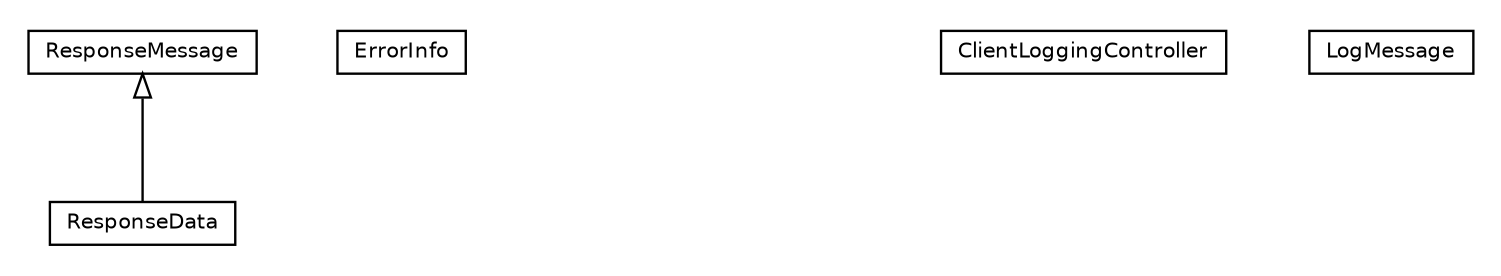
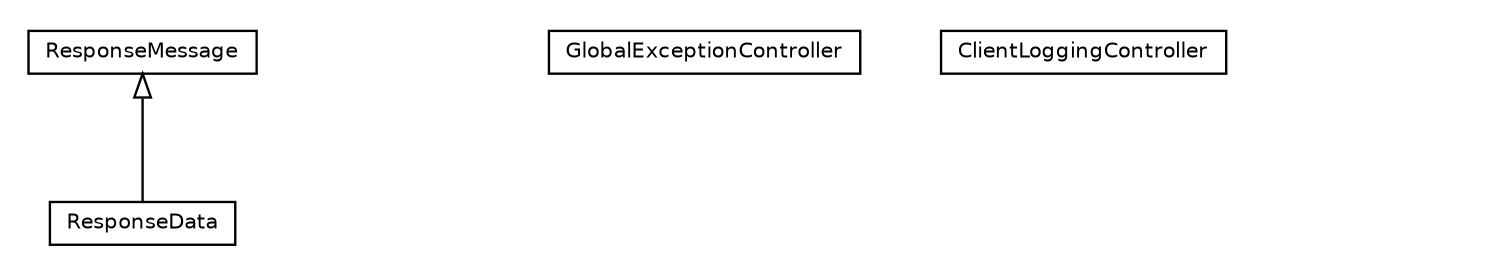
node "ErrorInfo": removed
node "GlobalExceptionController": added
node "LogMessage": removed
